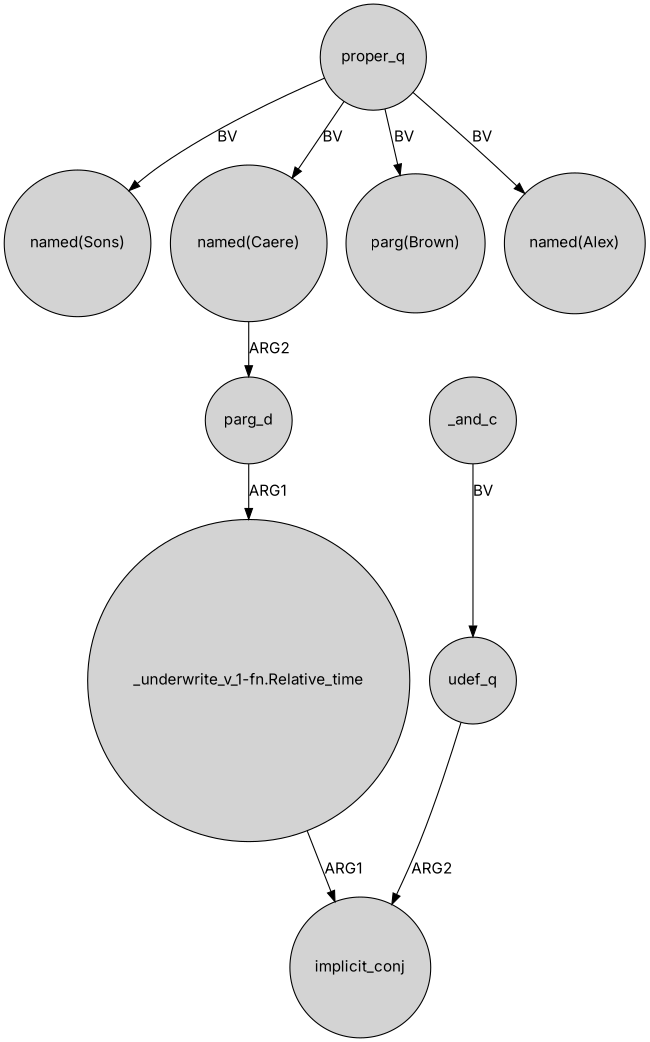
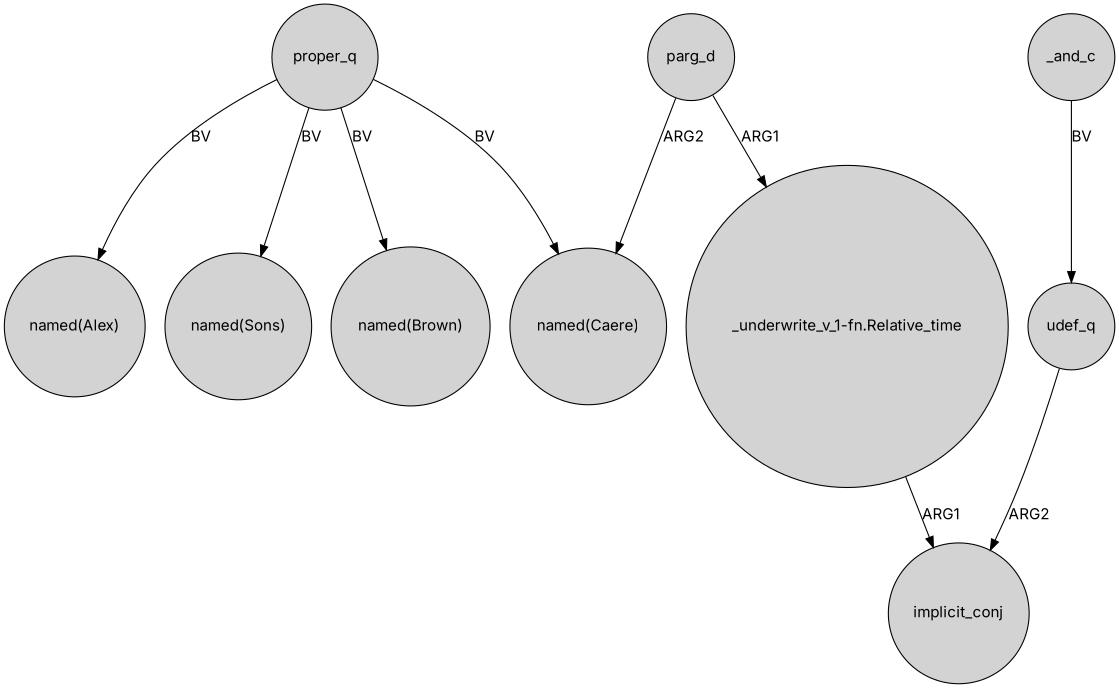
node "parg(Brown)": label "parg(Brown)" -> "named(Brown)"
edge "named(Caere)" -> "parg_d": reversed
